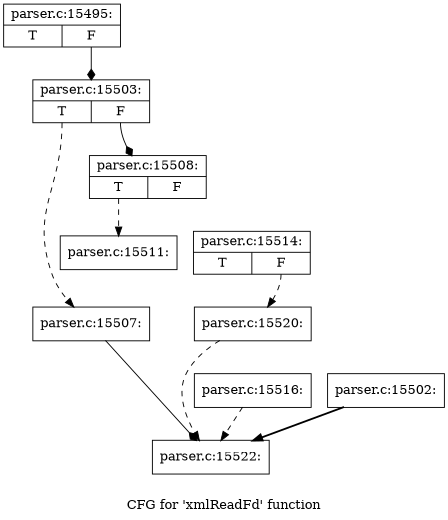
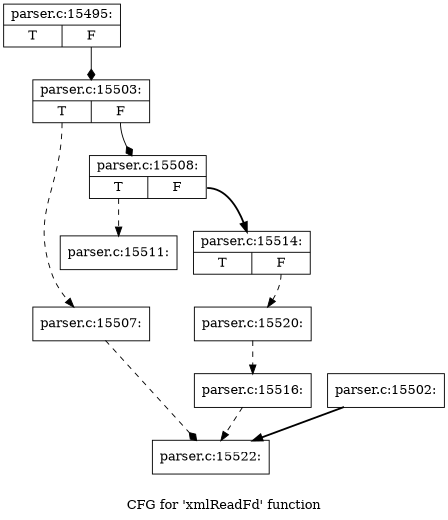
edge "parser.c:15508:" -> "parser.c:15514:": added
edge "parser.c:15520:" -> "parser.c:15522:": now "parser.c:15520:" -> "parser.c:15516:"
edge "parser.c:15507:" -> "parser.c:15522:": style solid -> dashed
